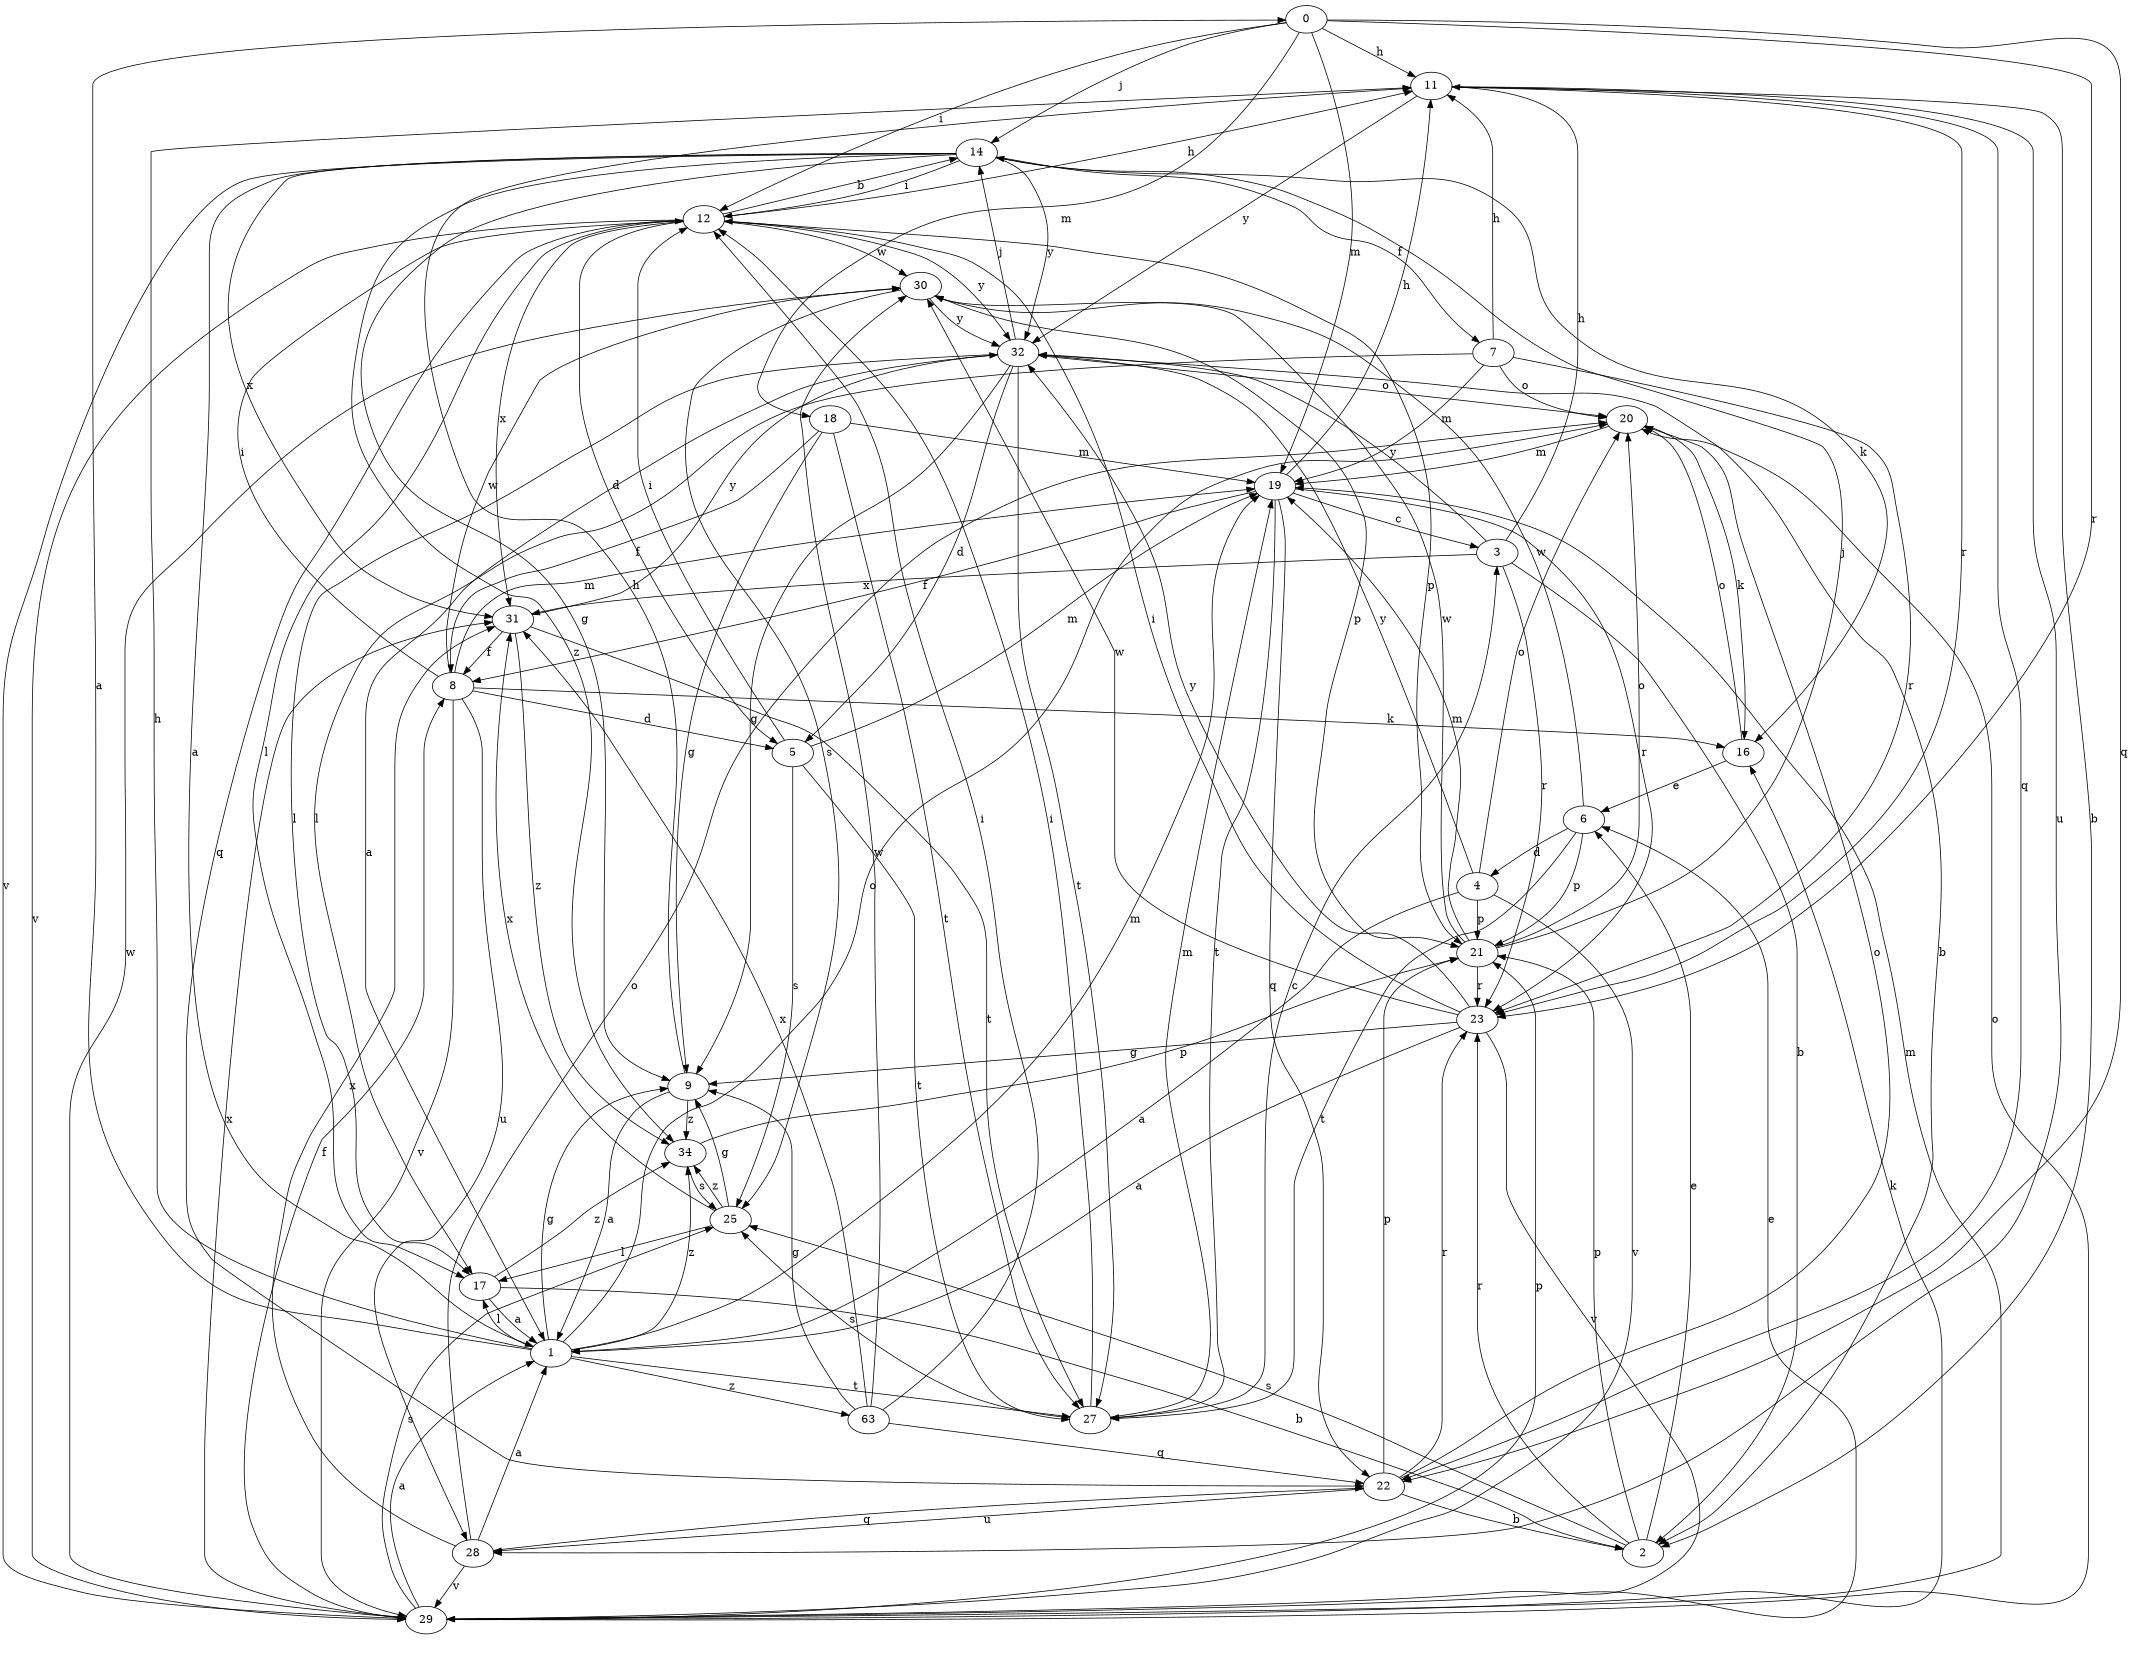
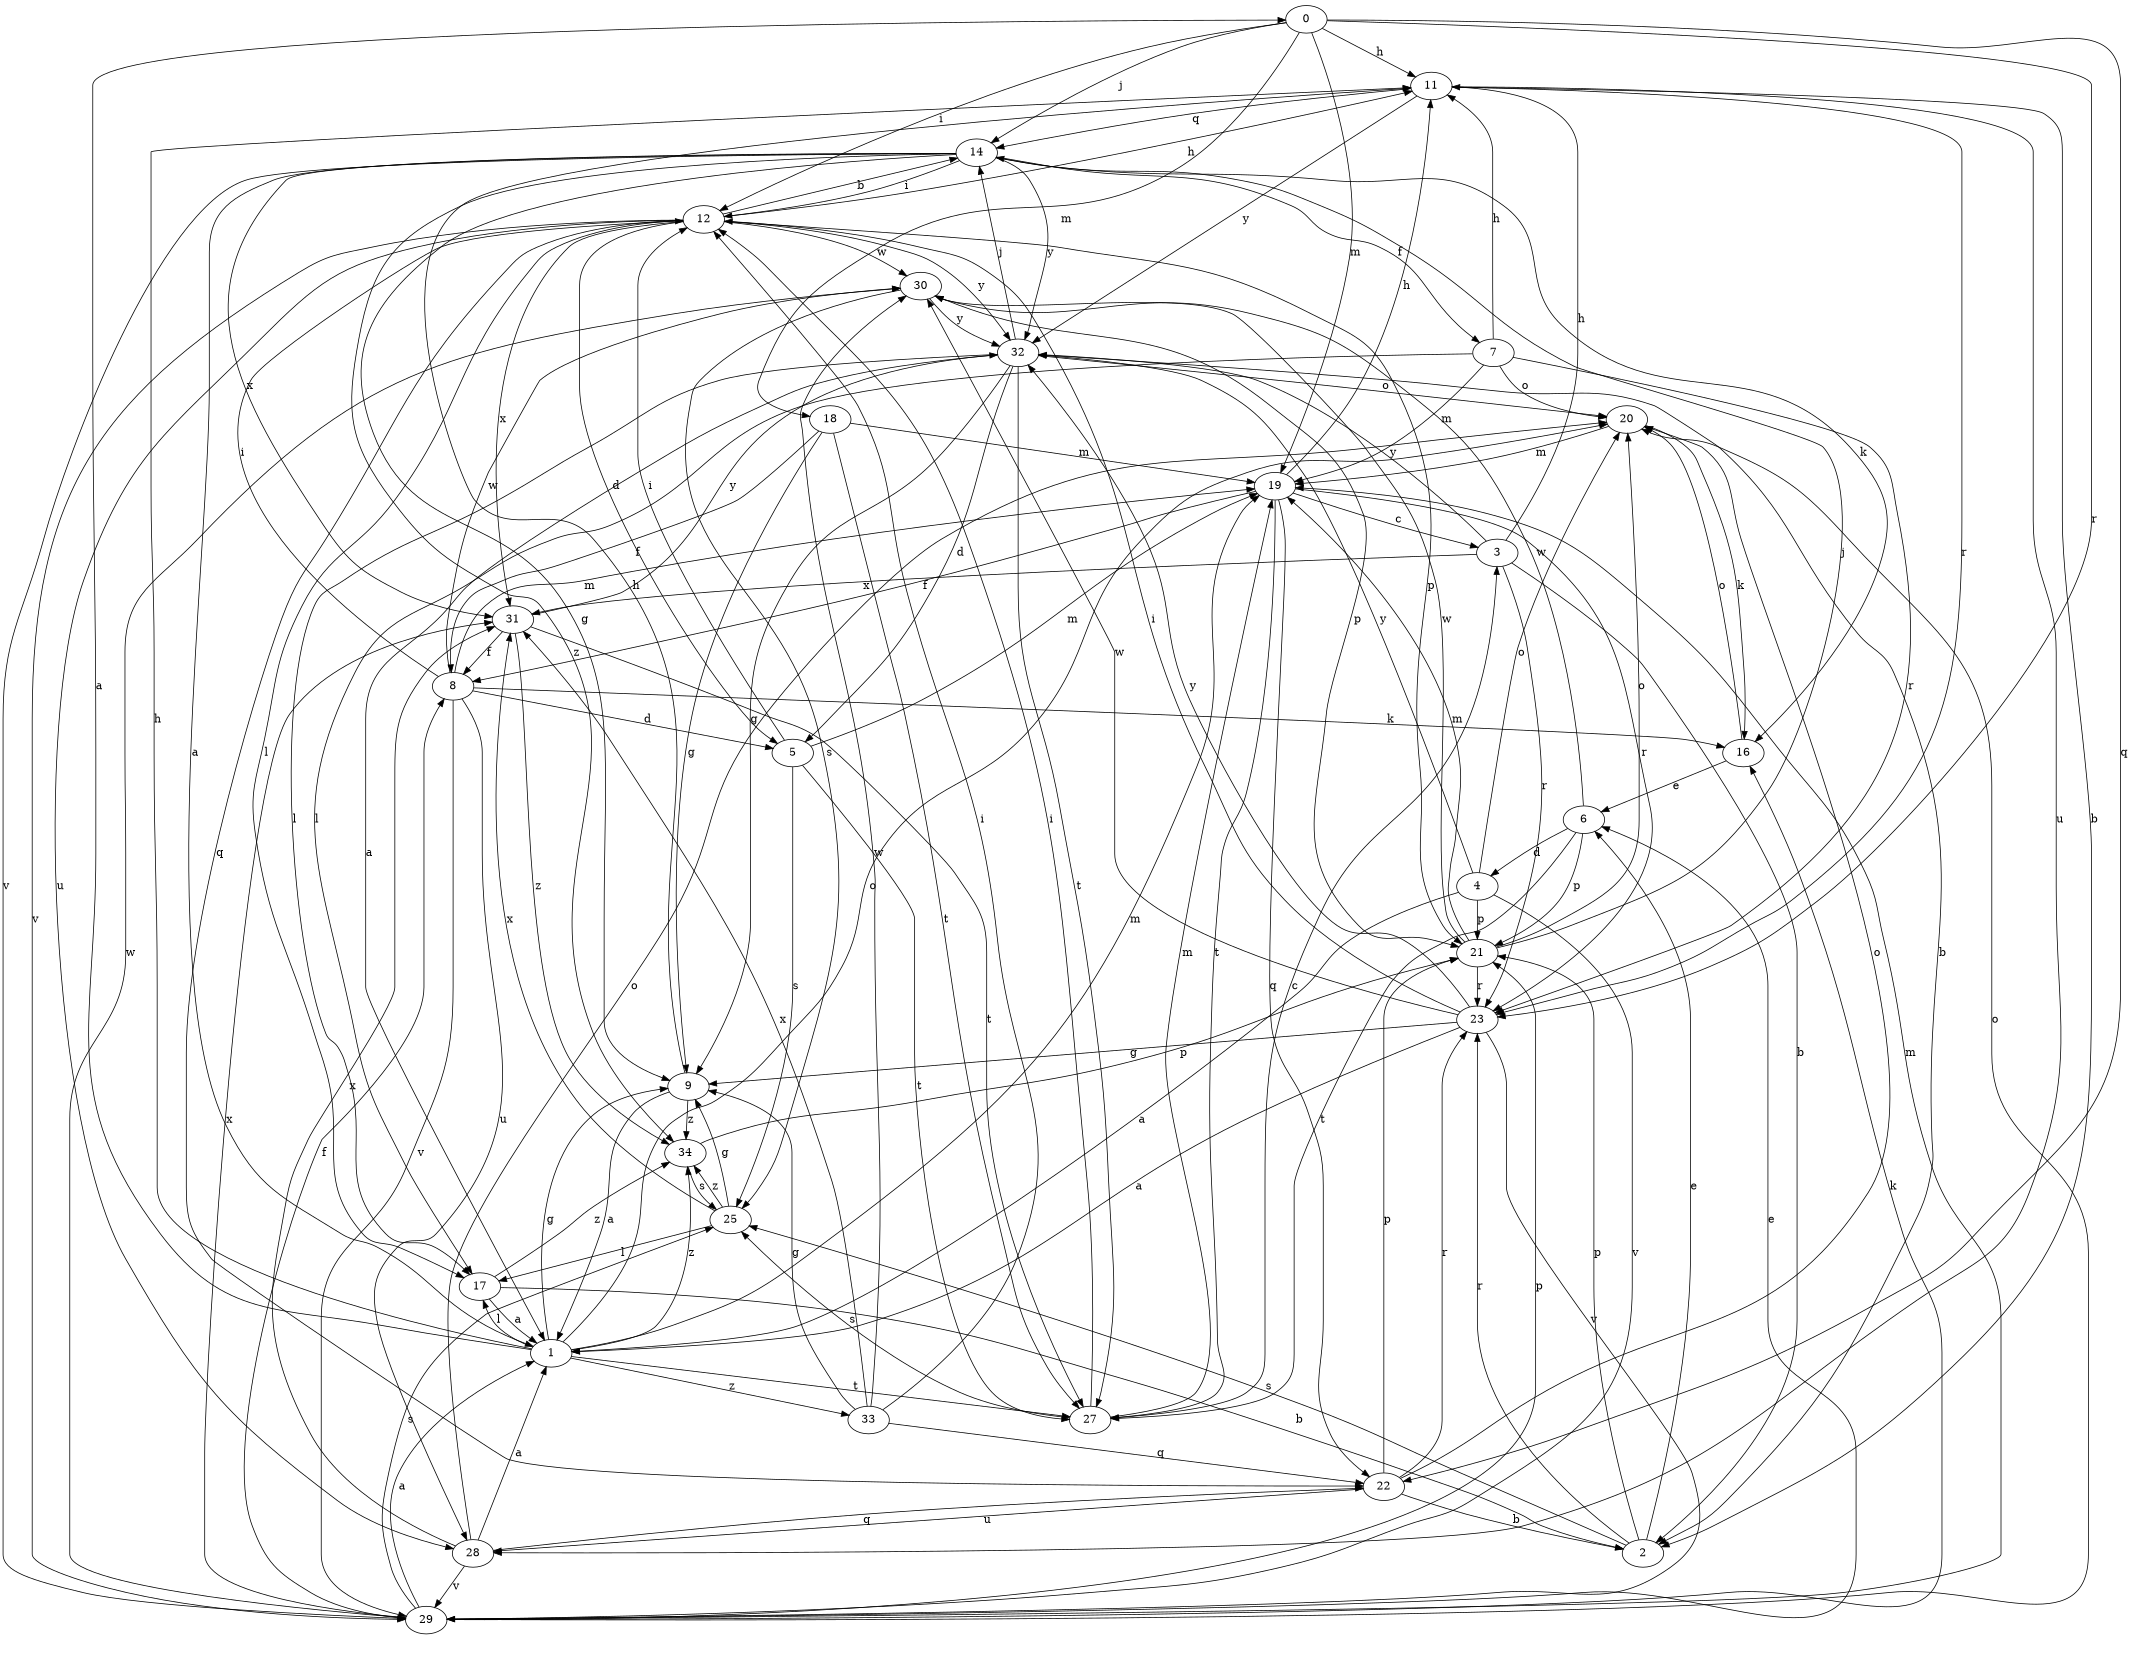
edge "11" -> "22": now "11" -> "14"
edge "12" -> "28": added, label "u"
node "63": label "63" -> "33"
